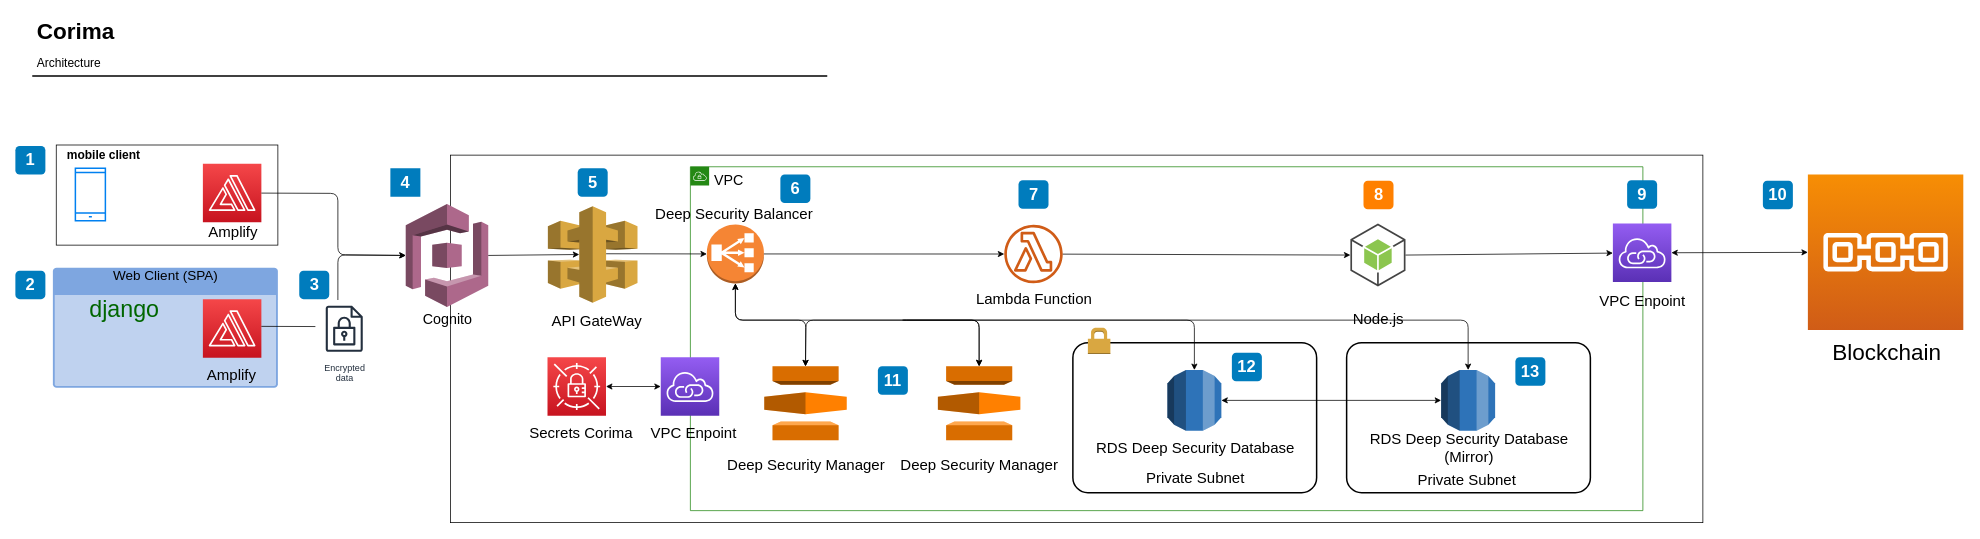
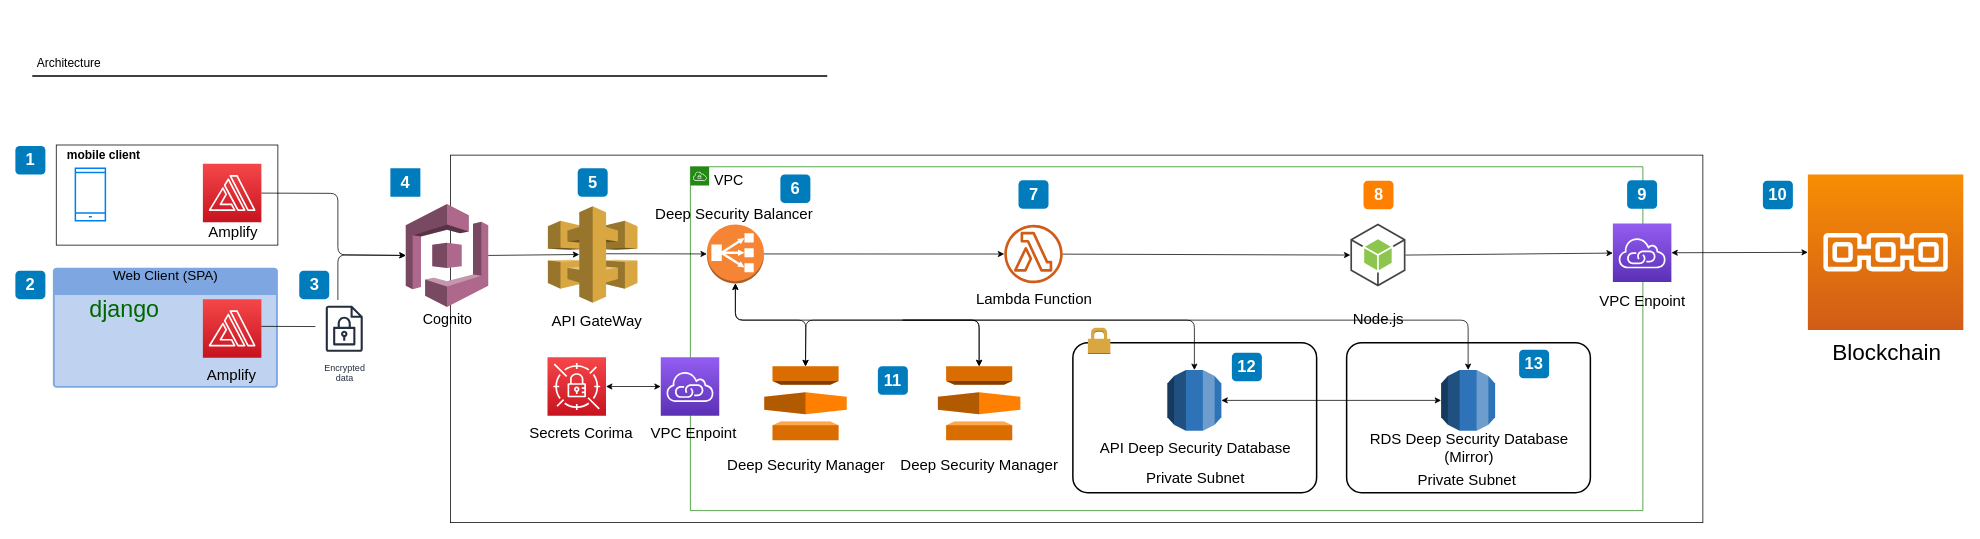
node "Corima": removed
node "13": moved (1530, 371) -> (1534, 364)
node "RDS Deep Security Database": label "RDS Deep Security Database" -> "API Deep Security Database"
